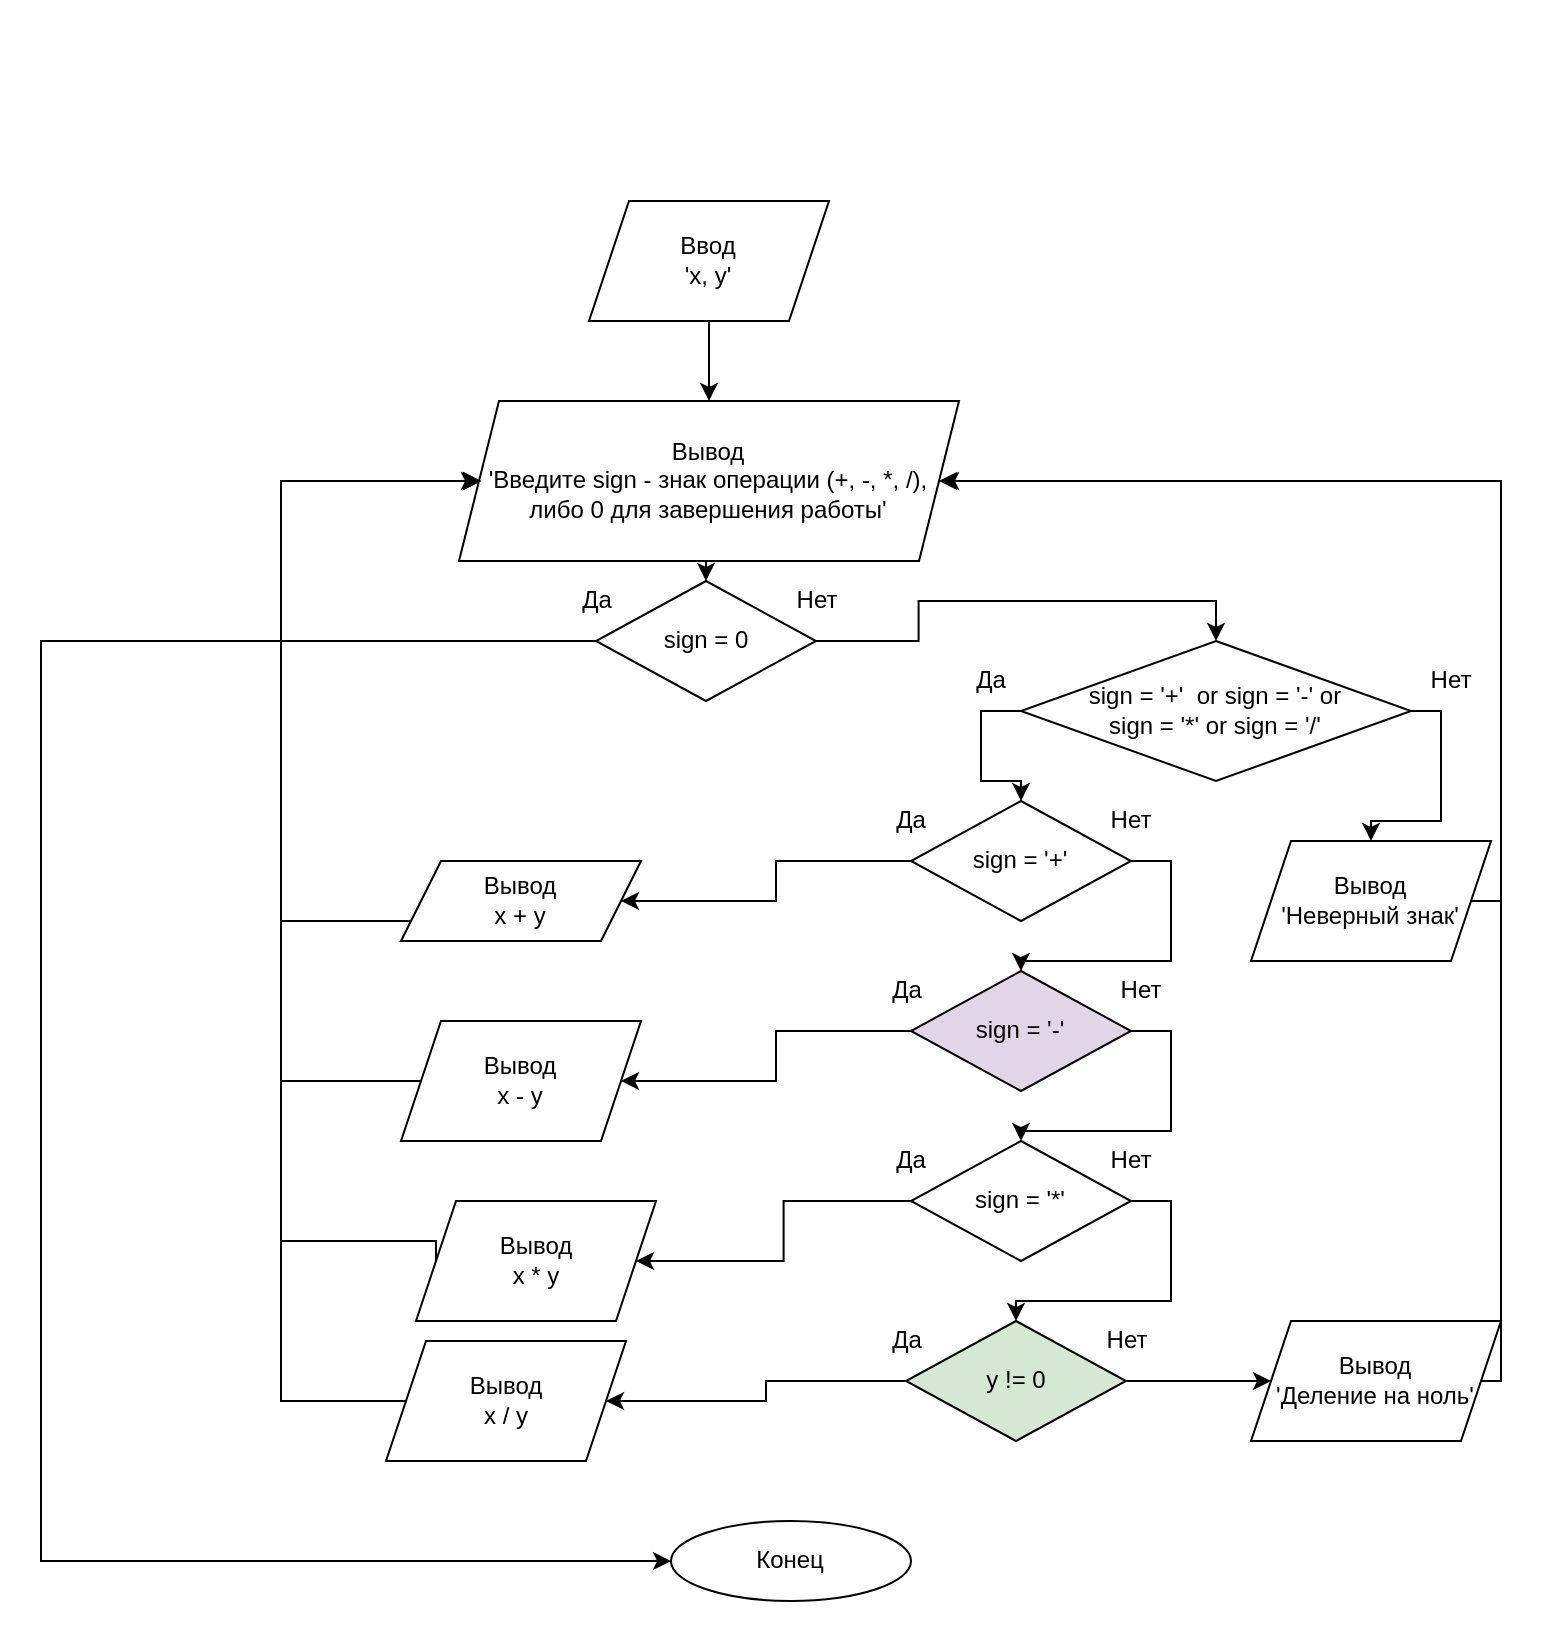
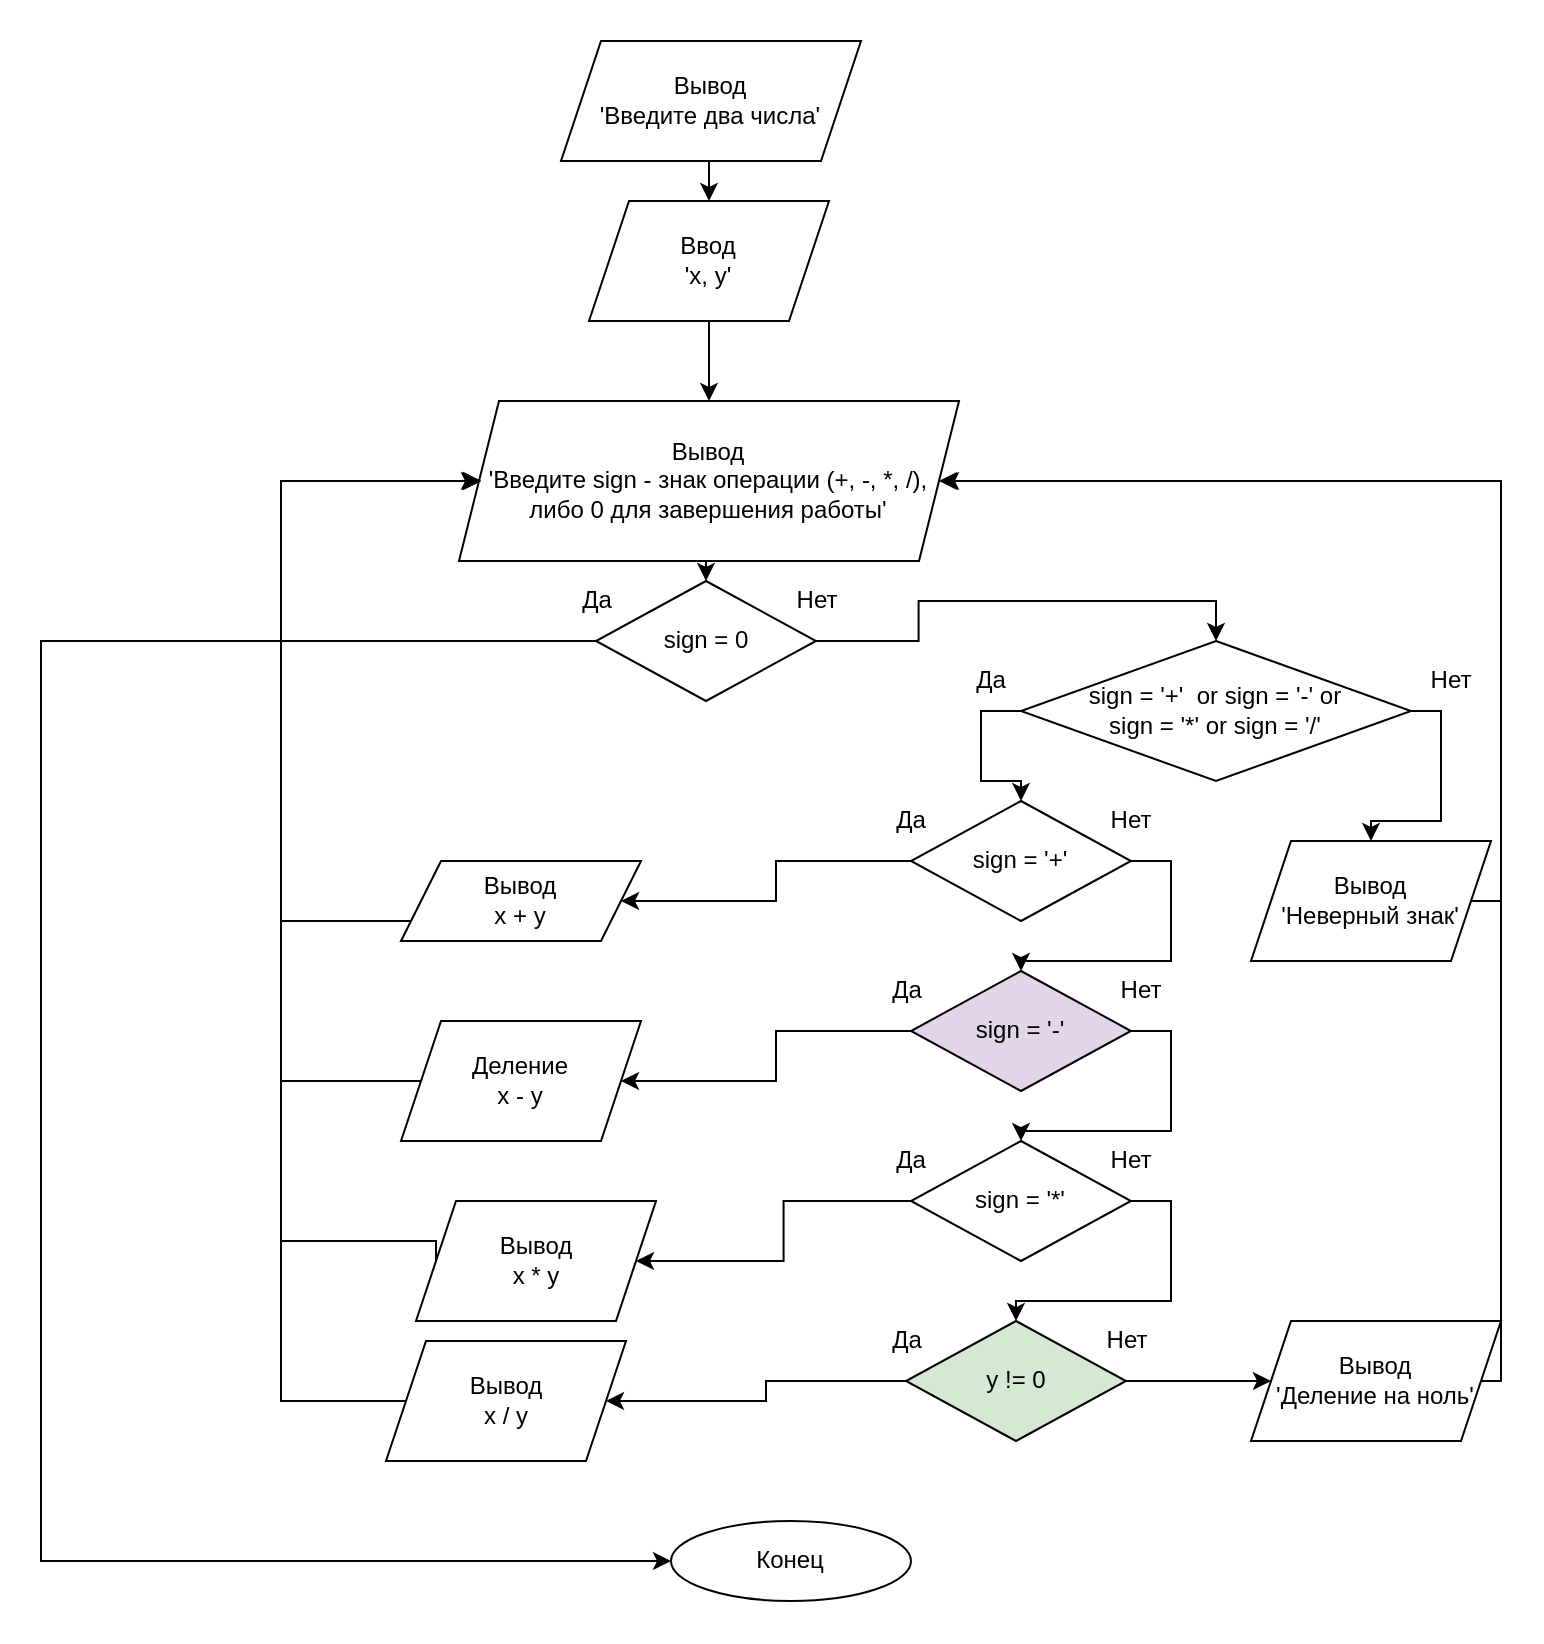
node "Вывод 'Введите два числа'": added
edge "Вывод 'Введите два числа'" -> "Ввод 'x, y'": added
node "Вывод x - y": label "Вывод x - y" -> "Деление x - y"
